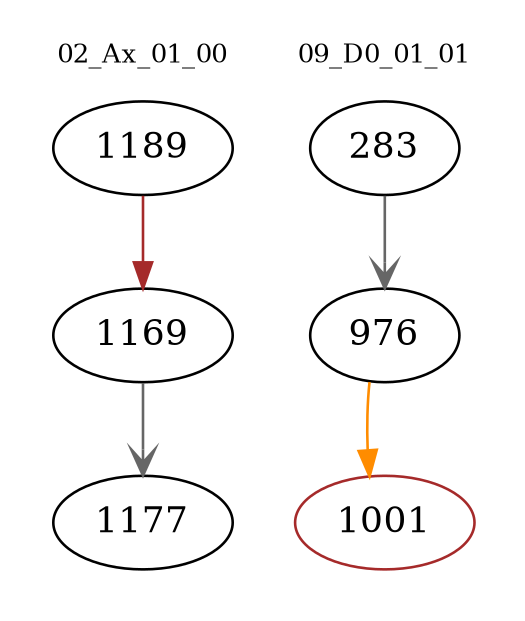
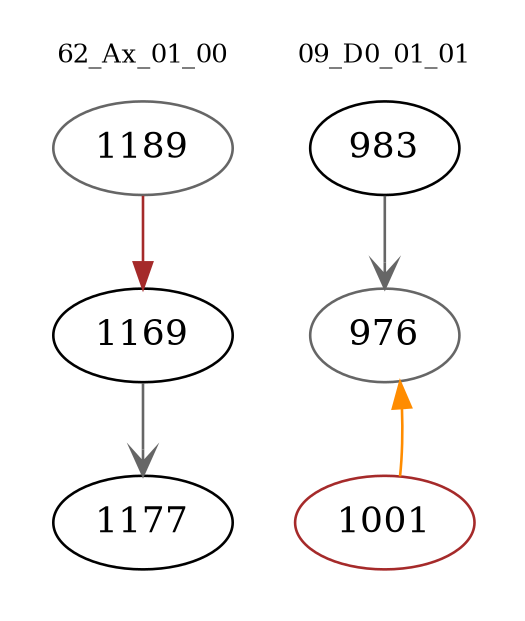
cluster "02_Ax_01_00": label "02_Ax_01_00" -> "62_Ax_01_00"
node "1189": color black -> gray40
node "283": label "283" -> "983"
node "976": color black -> gray40
edge "976" -> "1001": reversed
